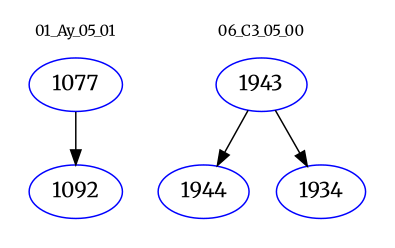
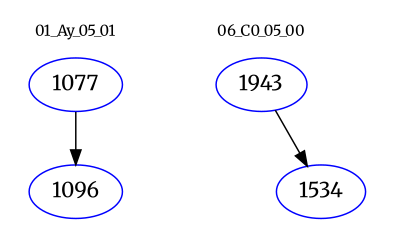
cluster "06_C3_05_00": label "06_C3_05_00" -> "06_C0_05_00"
node "1092": label "1092" -> "1096"
node "1944": removed
node "1934": label "1934" -> "1534"
